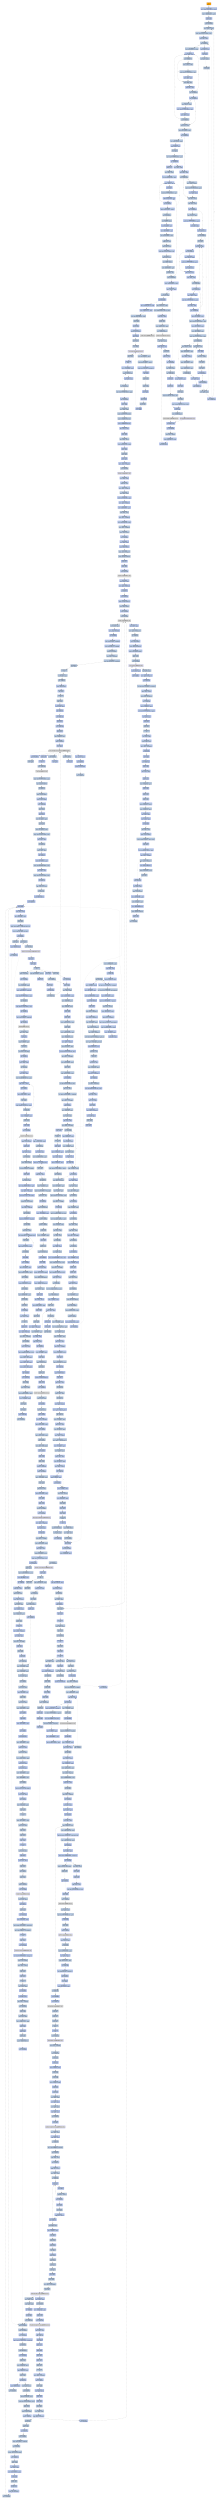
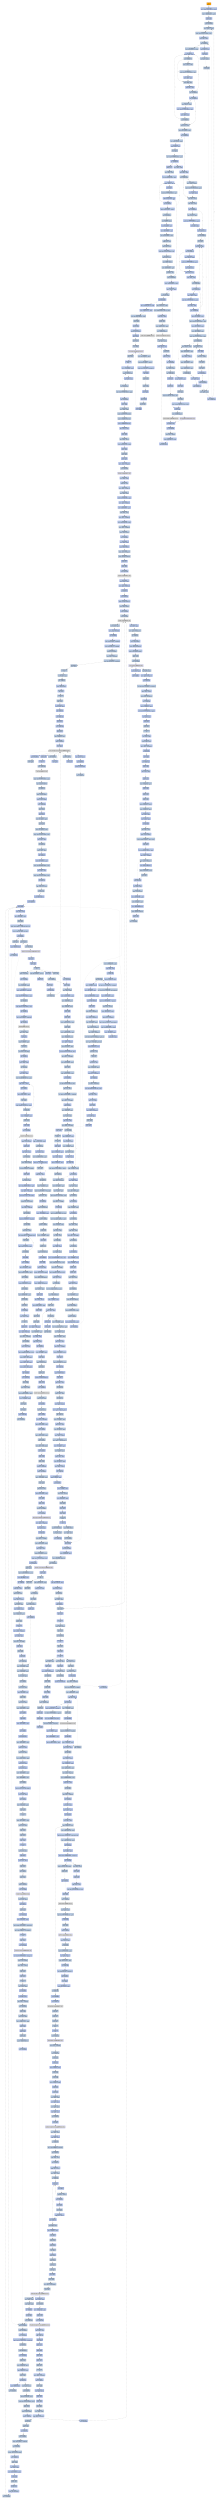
node "0x00409260 pushl 0x436f18(,%eax,4)": added
